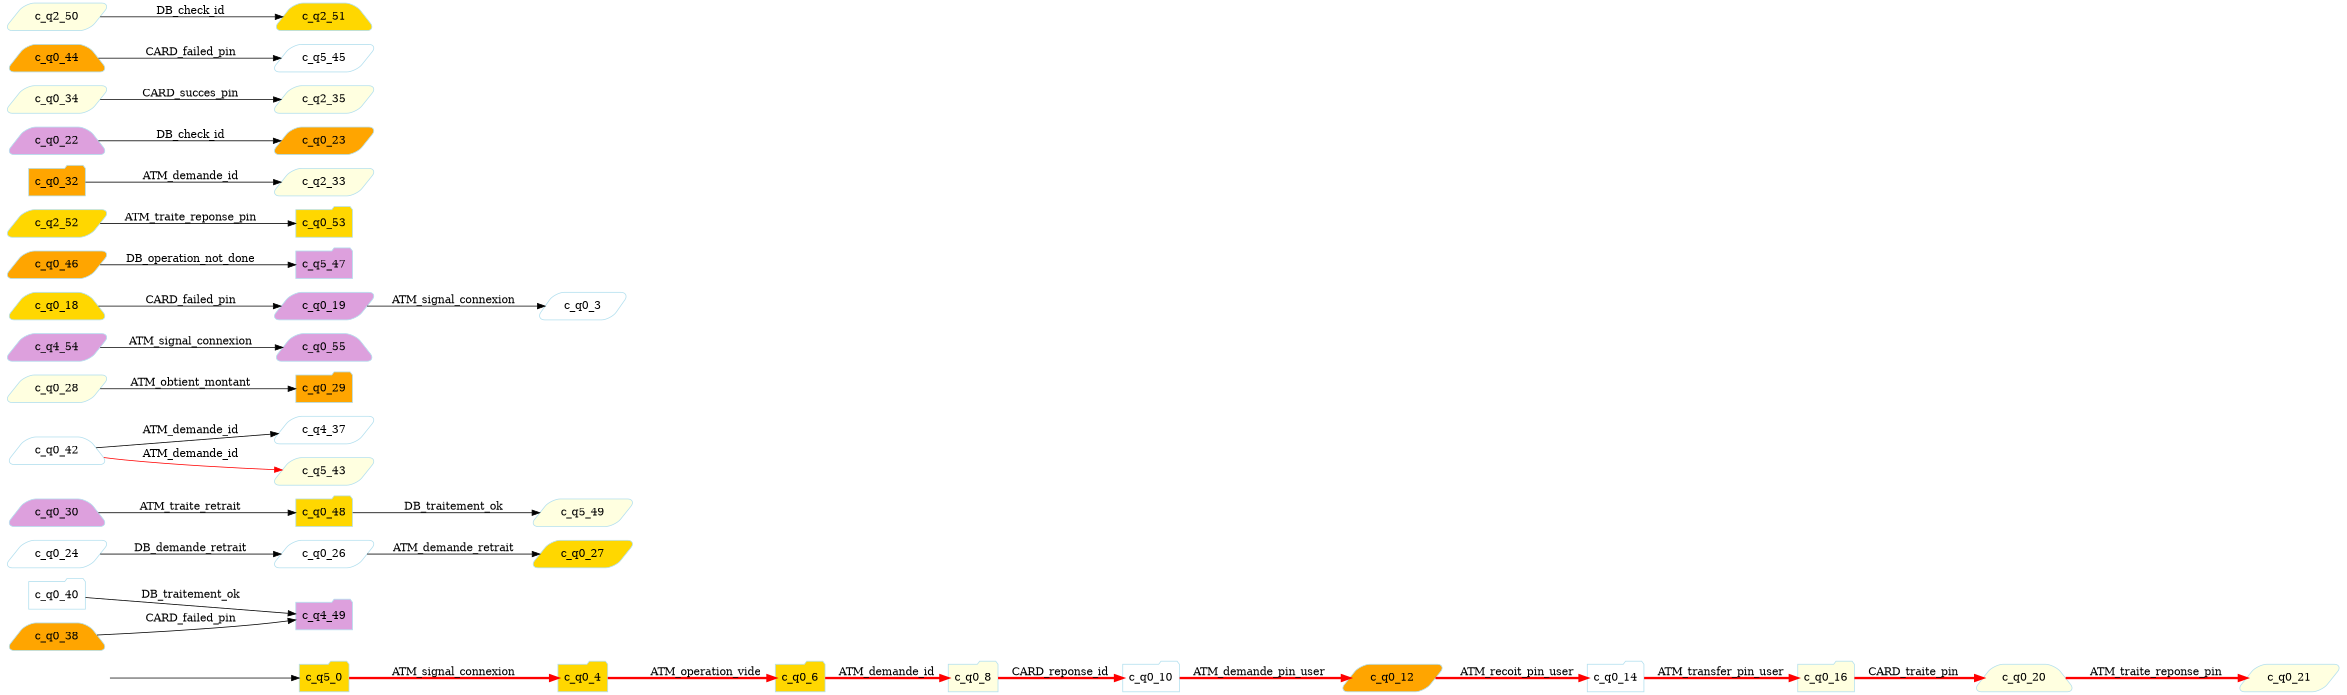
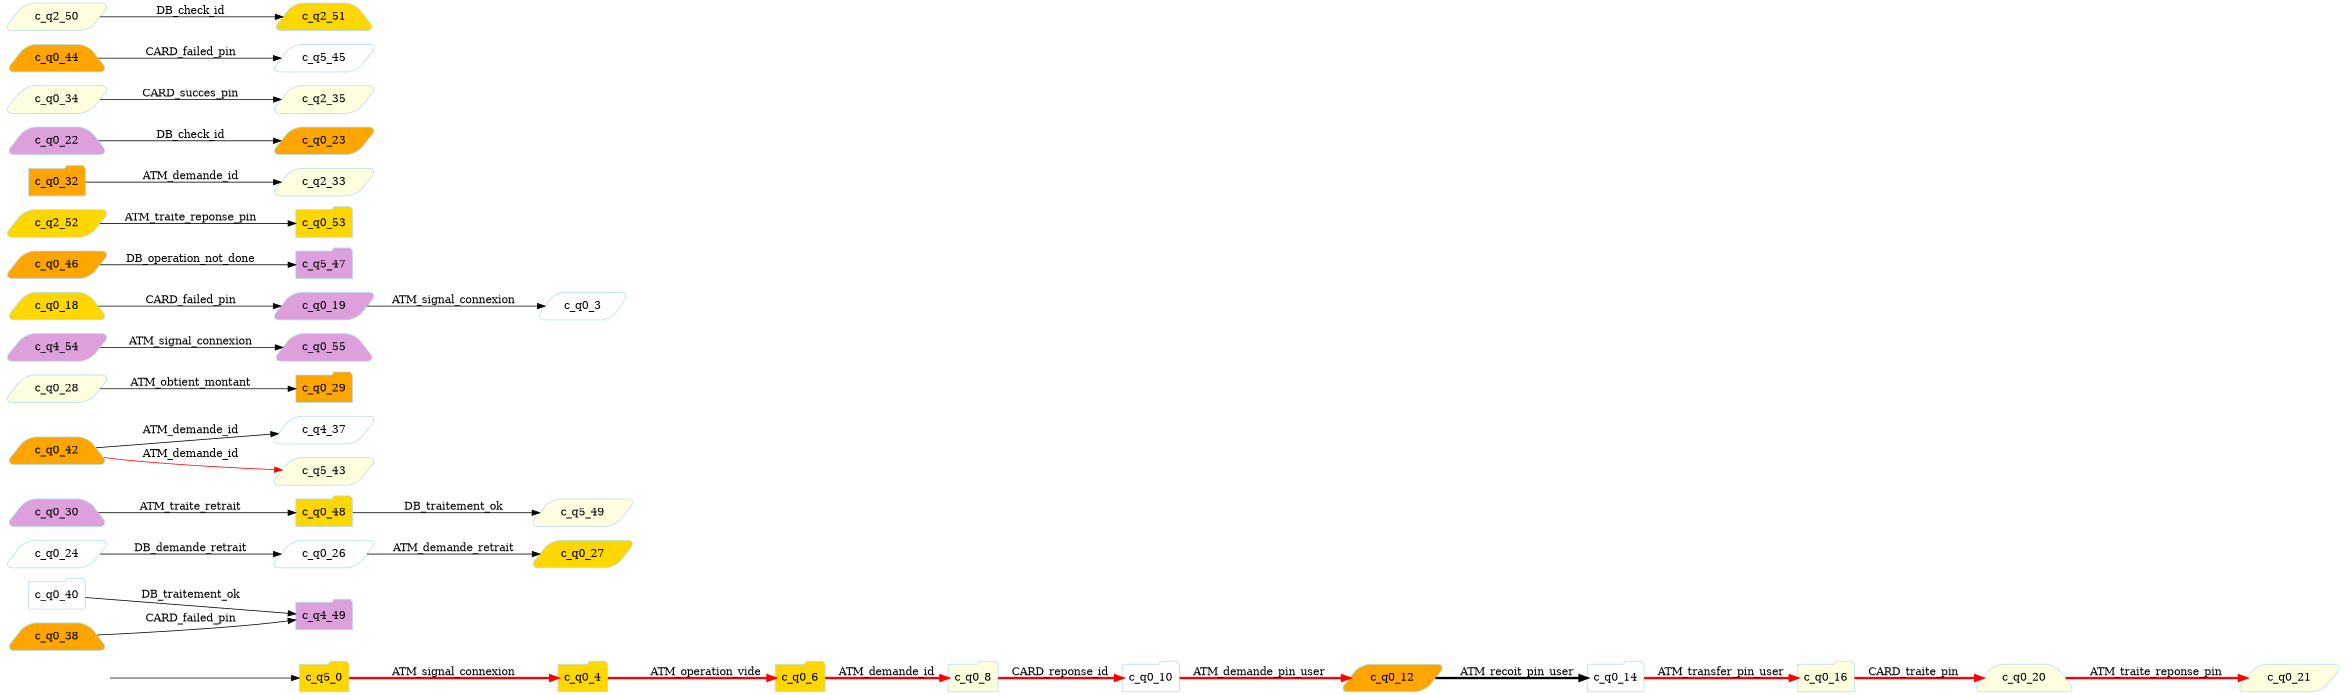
node "c_q0_42": fillcolor white -> orange
edge "c_q0_12" -> "c_q0_14": color red -> black
